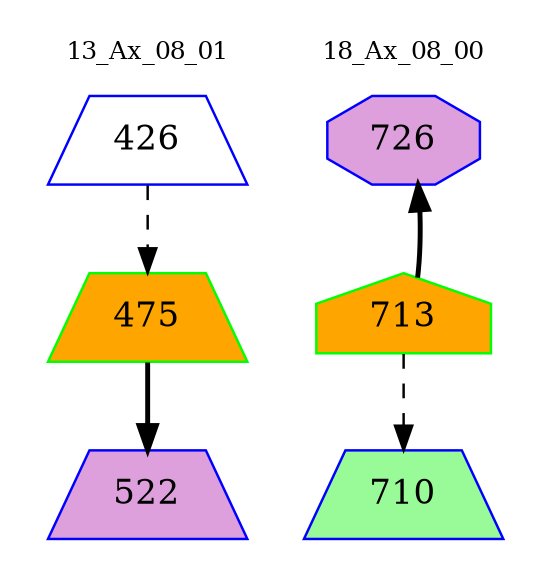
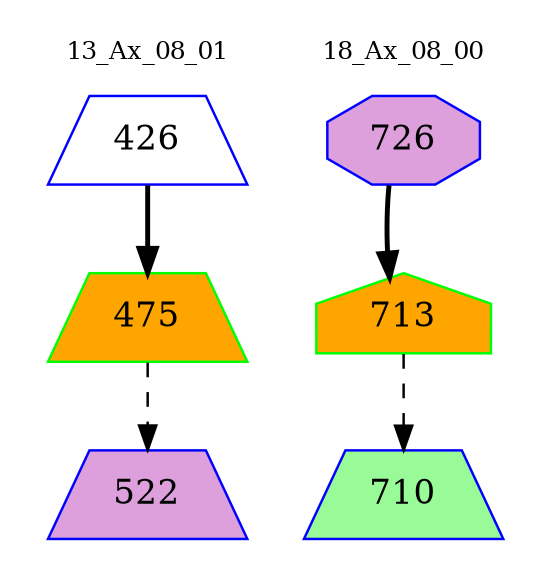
edge "426" -> "475": style dashed -> bold
edge "713" -> "726": reversed
edge "475" -> "522": style bold -> dashed
